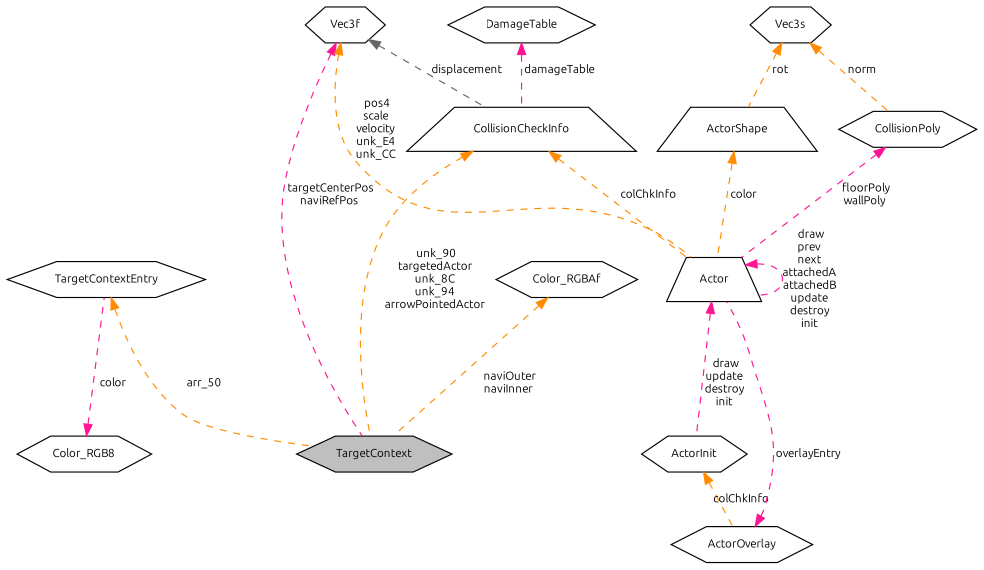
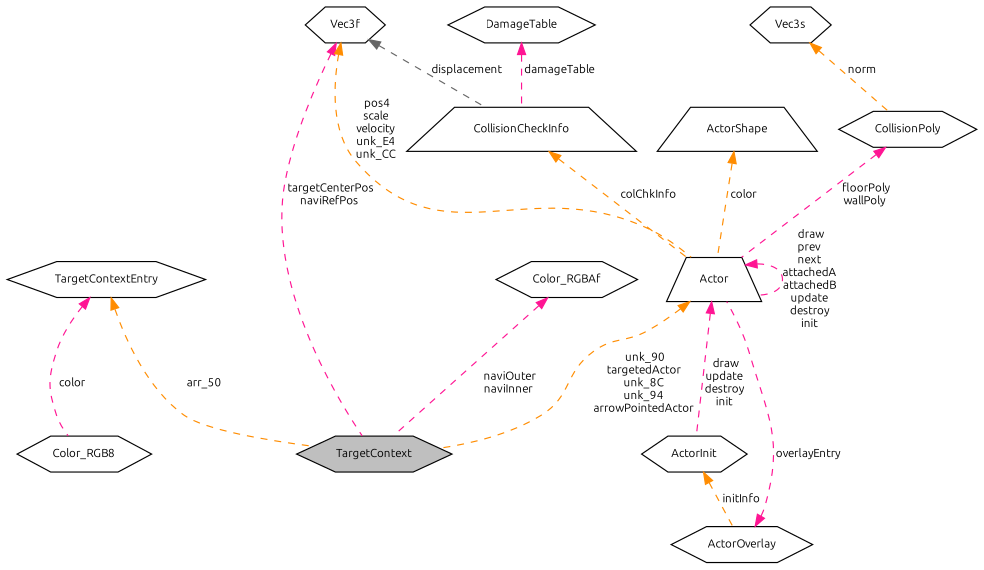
edge "ActorShape" -> "Vec3s": removed, label "rot"
edge "TargetContext" -> "CollisionCheckInfo": now "TargetContext" -> "Actor"
edge "TargetContextEntry" -> "Color_RGB8": reversed
edge "TargetContext" -> "Color_RGBAf": color darkorange -> deeppink
edge "ActorOverlay" -> "ActorInit": label " colChkInfo" -> " initInfo"
